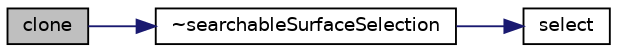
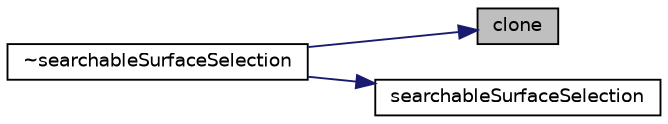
edge "clone" -> "~searchableSurfaceSelection": reversed
node "select": label "select" -> "searchableSurfaceSelection"
